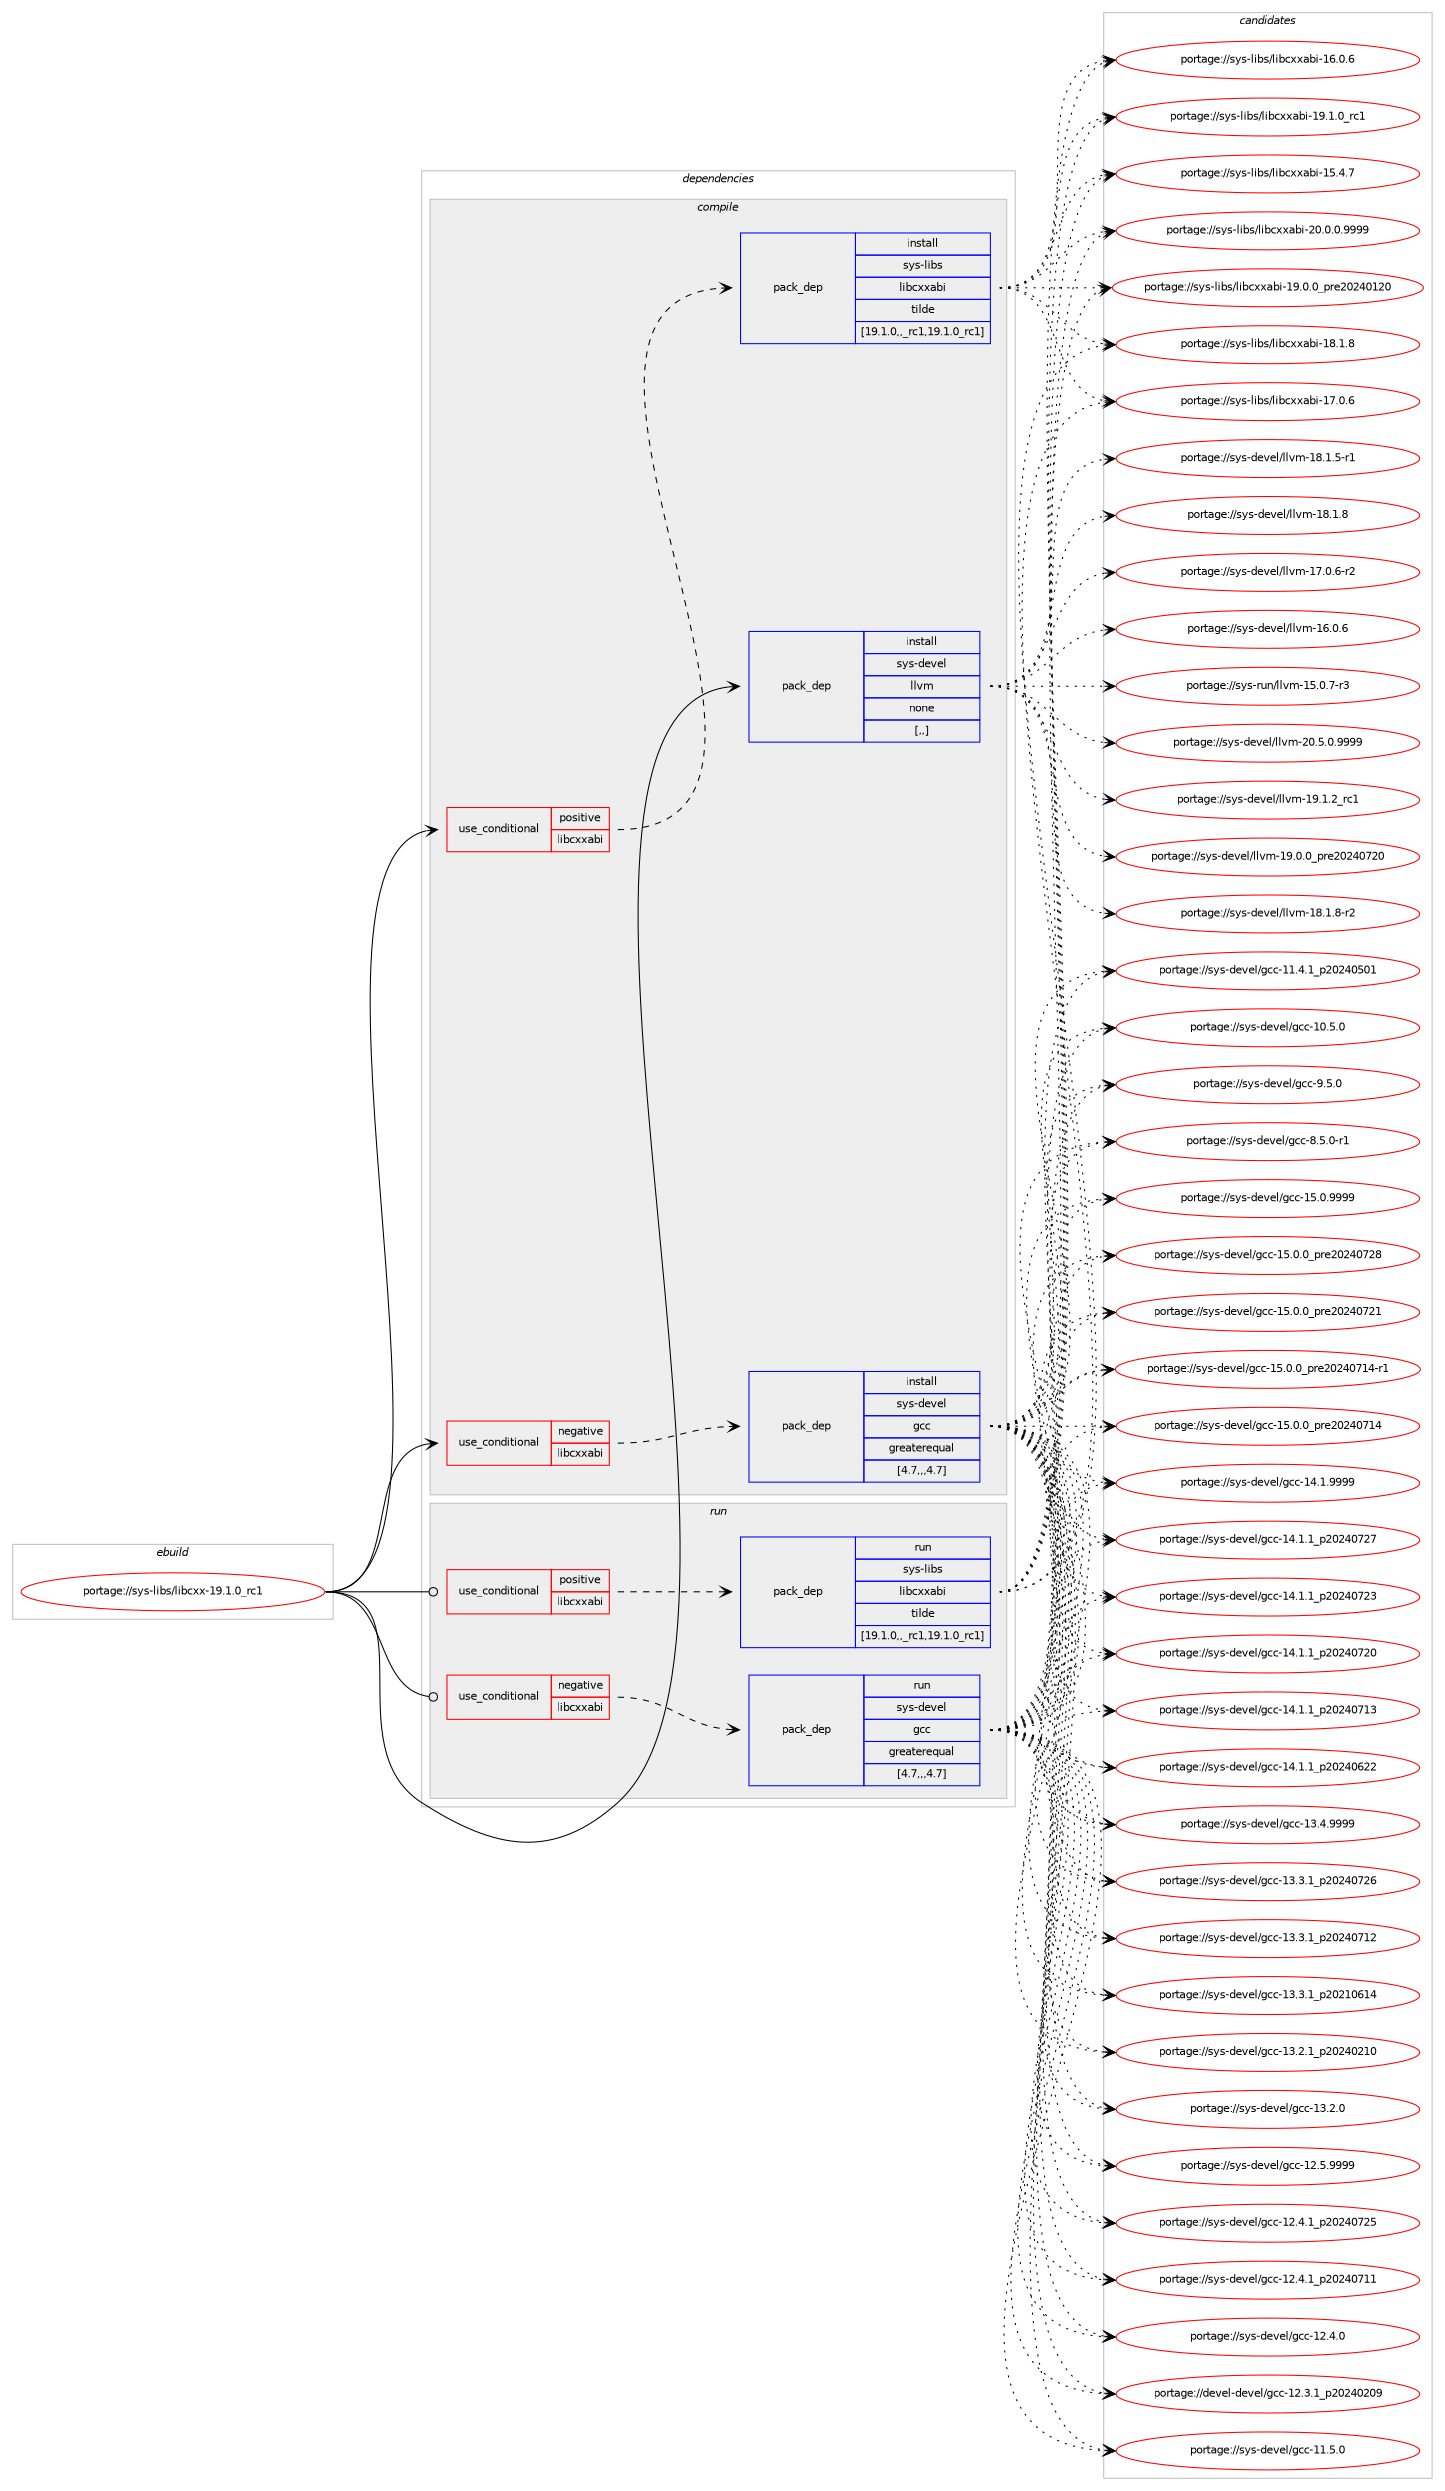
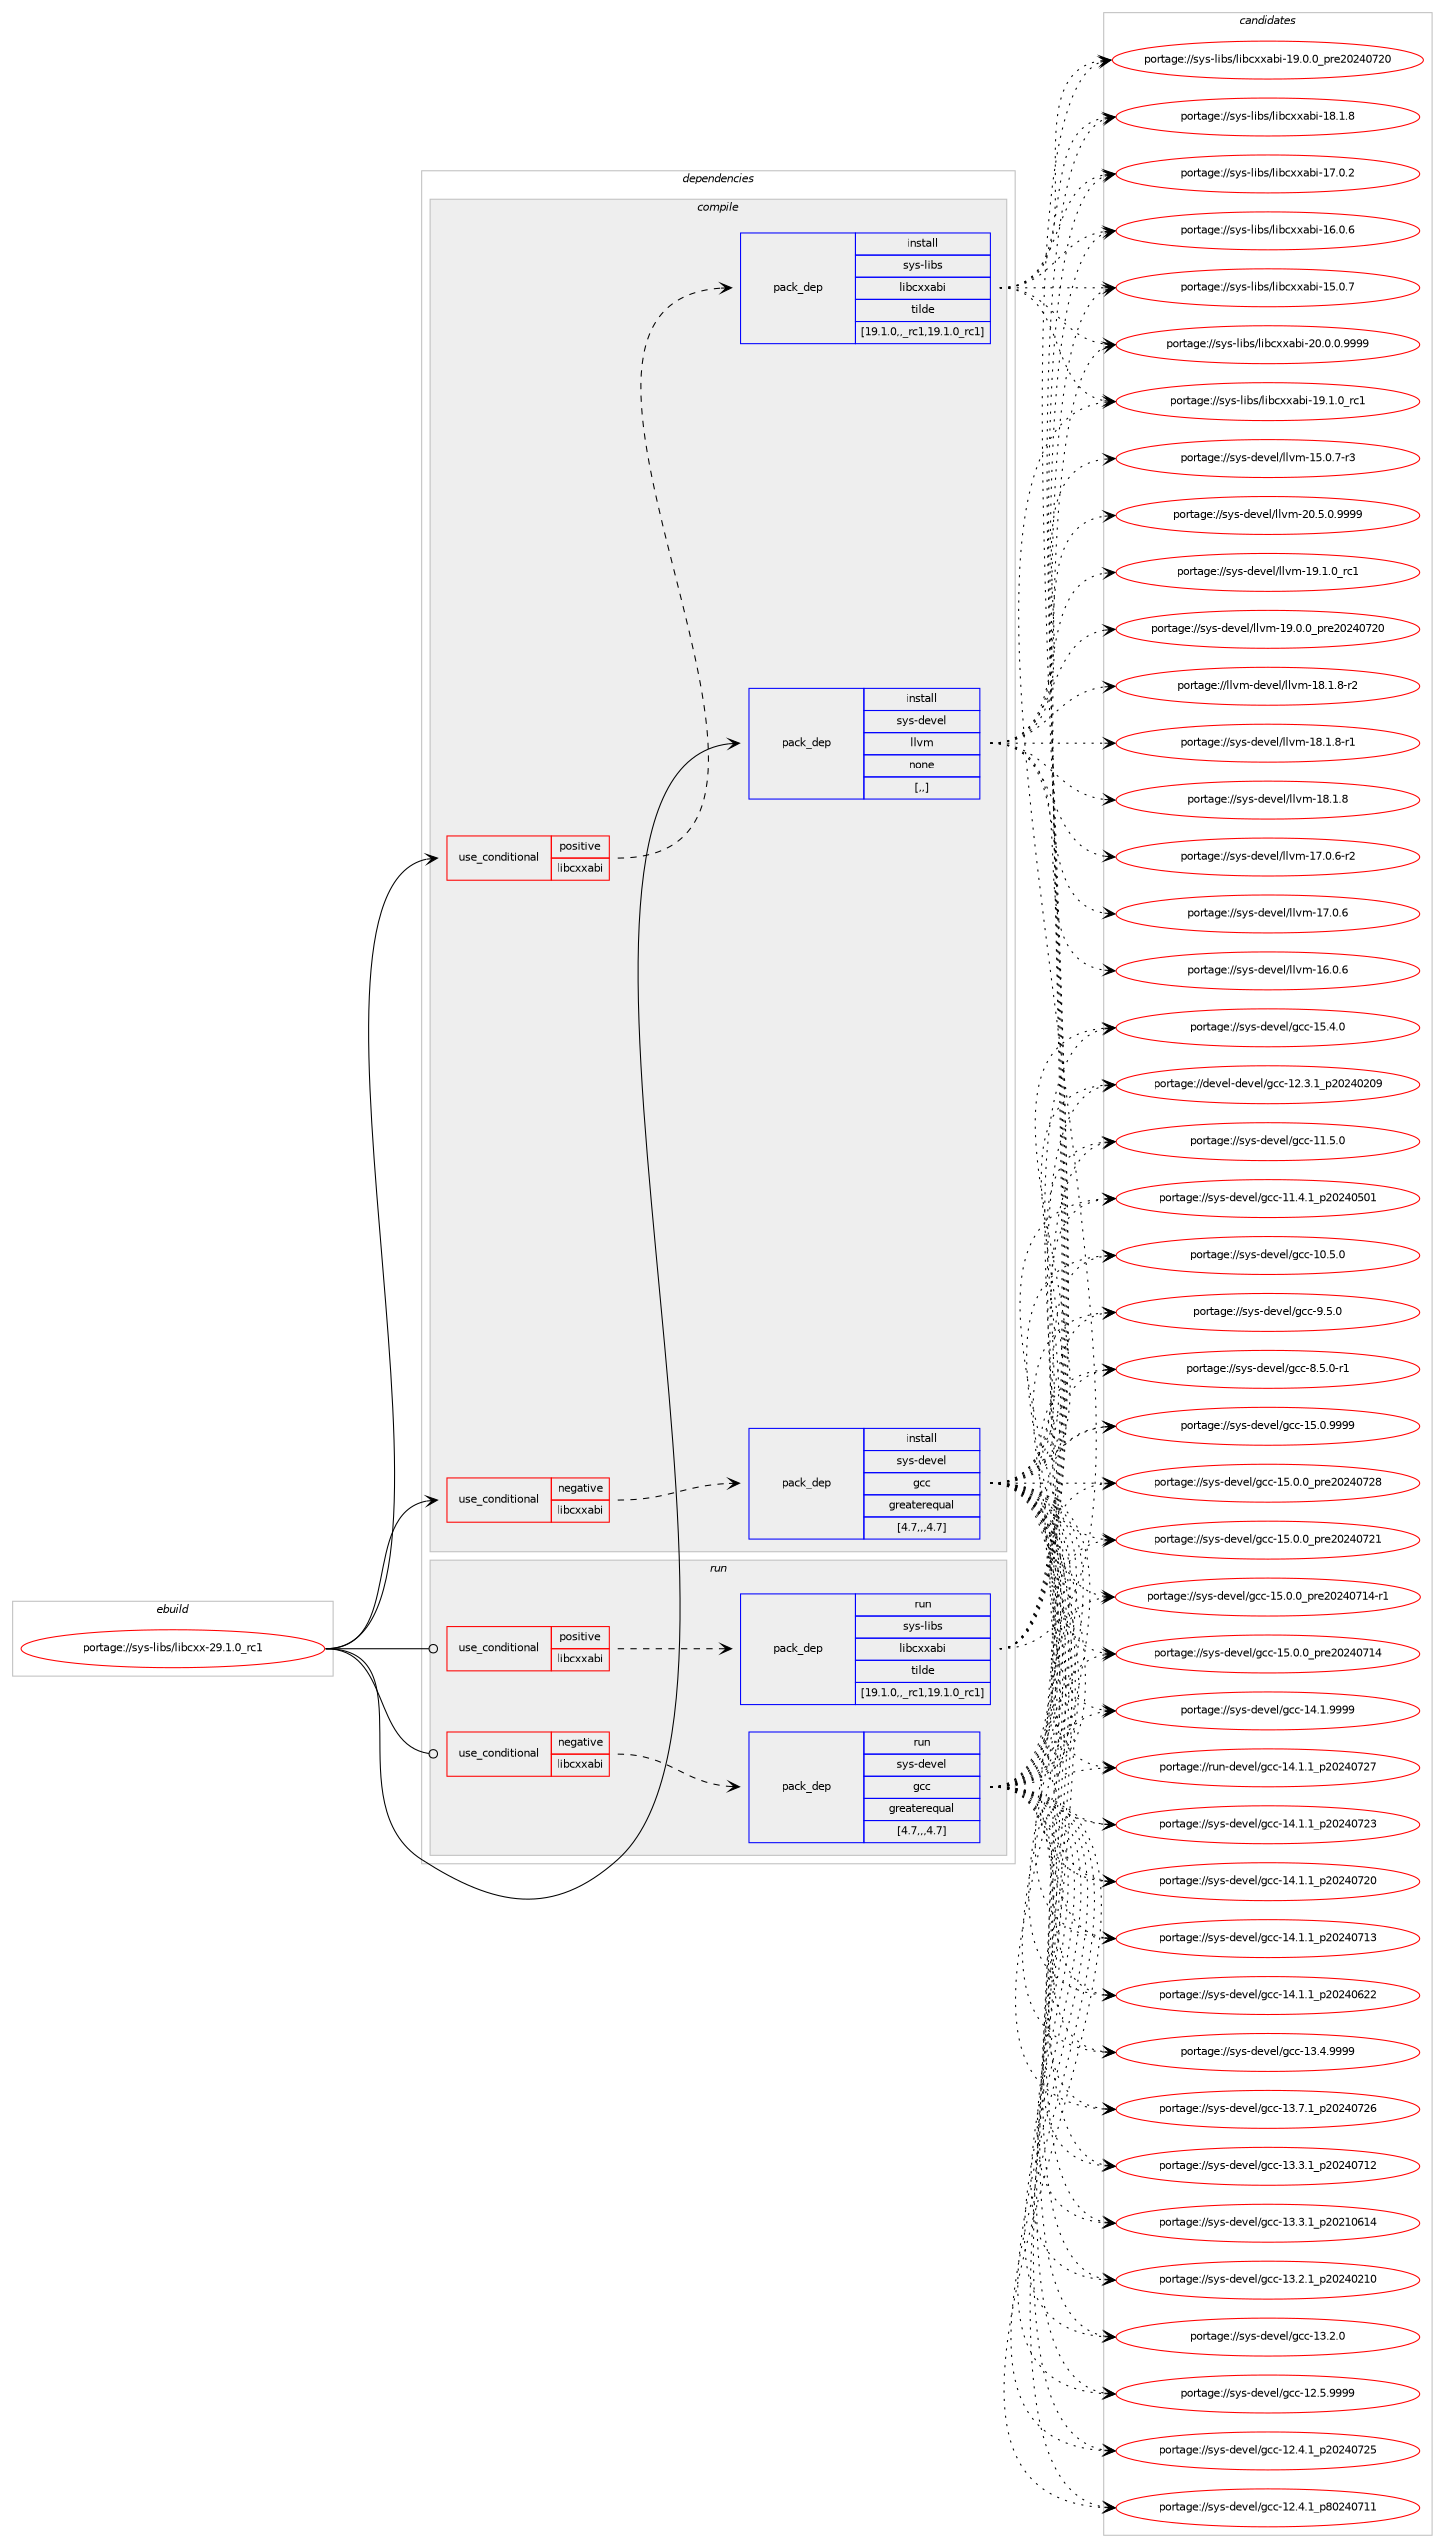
node "portage://sys-libs/libcxxabi-15.4.7": label "portage://sys-libs/libcxxabi-15.4.7" -> "portage://sys-libs/libcxxabi-15.0.7"
node "portage://sys-libs/libcxxabi-19.0.0_pre20240120": label "portage://sys-libs/libcxxabi-19.0.0_pre20240120" -> "portage://sys-libs/libcxxabi-19.0.0_pre20240720"
node "portage://sys-libs/libcxxabi-17.0.6": label "portage://sys-libs/libcxxabi-17.0.6" -> "portage://sys-libs/libcxxabi-17.0.2"
node "portage://sys-devel/llvm-18.1.5-r1": label "portage://sys-devel/llvm-18.1.5-r1" -> "portage://sys-devel/llvm-18.1.8-r1"
node "portage://sys-run/llvm-15.0.7-r3": label "portage://sys-run/llvm-15.0.7-r3" -> "portage://sys-devel/llvm-15.0.7-r3"
node "portage://sys-devel/llvm-19.1.2_rc1": label "portage://sys-devel/llvm-19.1.2_rc1" -> "portage://sys-devel/llvm-19.1.0_rc1"
node "portage://sys-devel/llvm-17.0.6": added
node "portage://sys-devel/llvm-18.1.8-r2": label "portage://sys-devel/llvm-18.1.8-r2" -> "portage://llvm-devel/llvm-18.1.8-r2"
node "portage://sys-devel/gcc-14.1.1_p20240727": label "portage://sys-devel/gcc-14.1.1_p20240727" -> "portage://run-devel/gcc-14.1.1_p20240727"
node "portage://sys-libs/libcxx-19.1.0_rc1": label "portage://sys-libs/libcxx-19.1.0_rc1" -> "portage://sys-libs/libcxx-29.1.0_rc1"
node "portage://sys-devel/gcc-13.3.1_p20240726": label "portage://sys-devel/gcc-13.3.1_p20240726" -> "portage://sys-devel/gcc-13.7.1_p20240726"
node "portage://sys-devel/gcc-12.4.1_p20240711": label "portage://sys-devel/gcc-12.4.1_p20240711" -> "portage://sys-devel/gcc-12.4.1_p80240711"
node "portage://sys-devel/gcc-12.4.0": label "portage://sys-devel/gcc-12.4.0" -> "portage://sys-devel/gcc-15.4.0"
